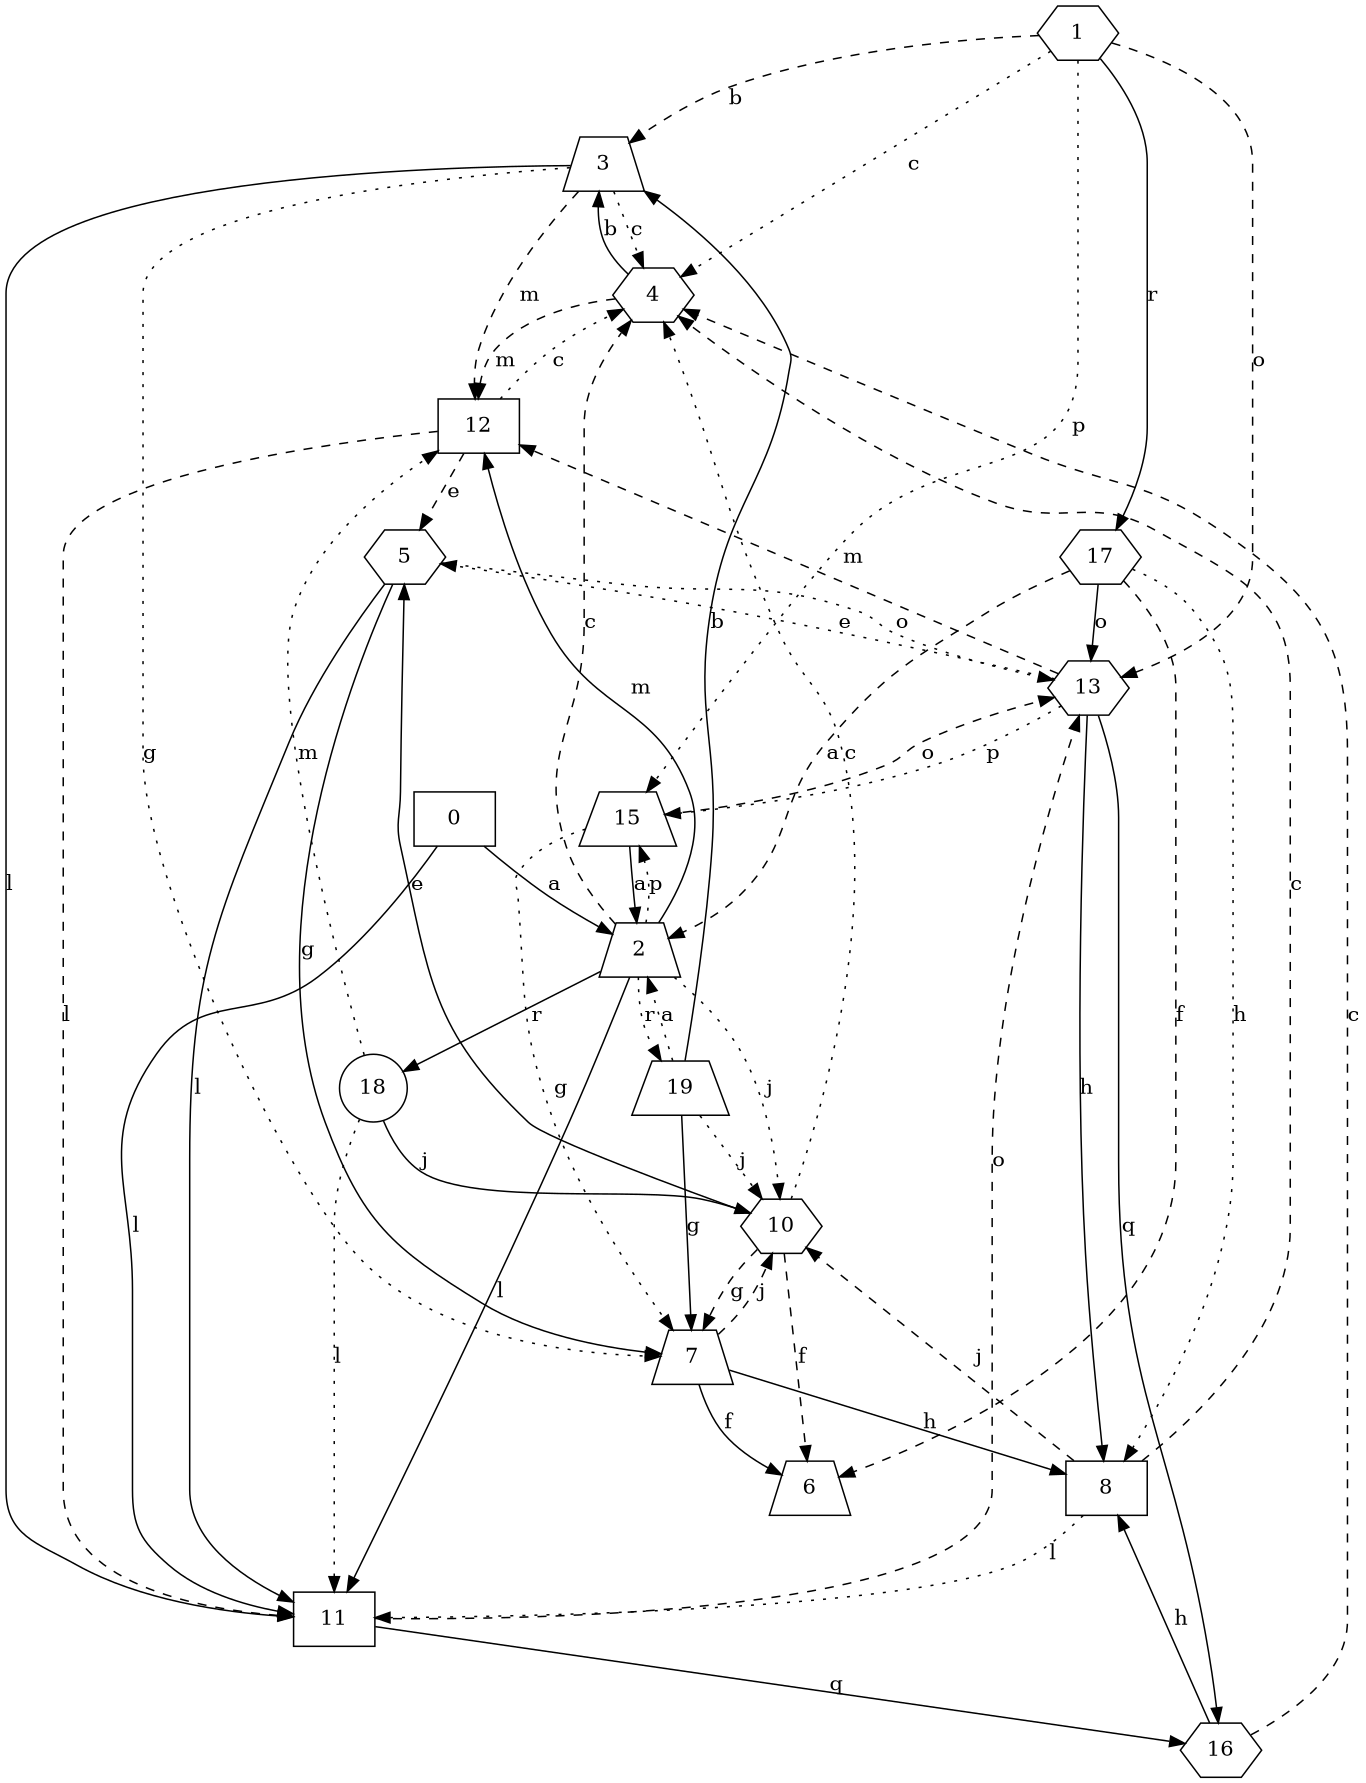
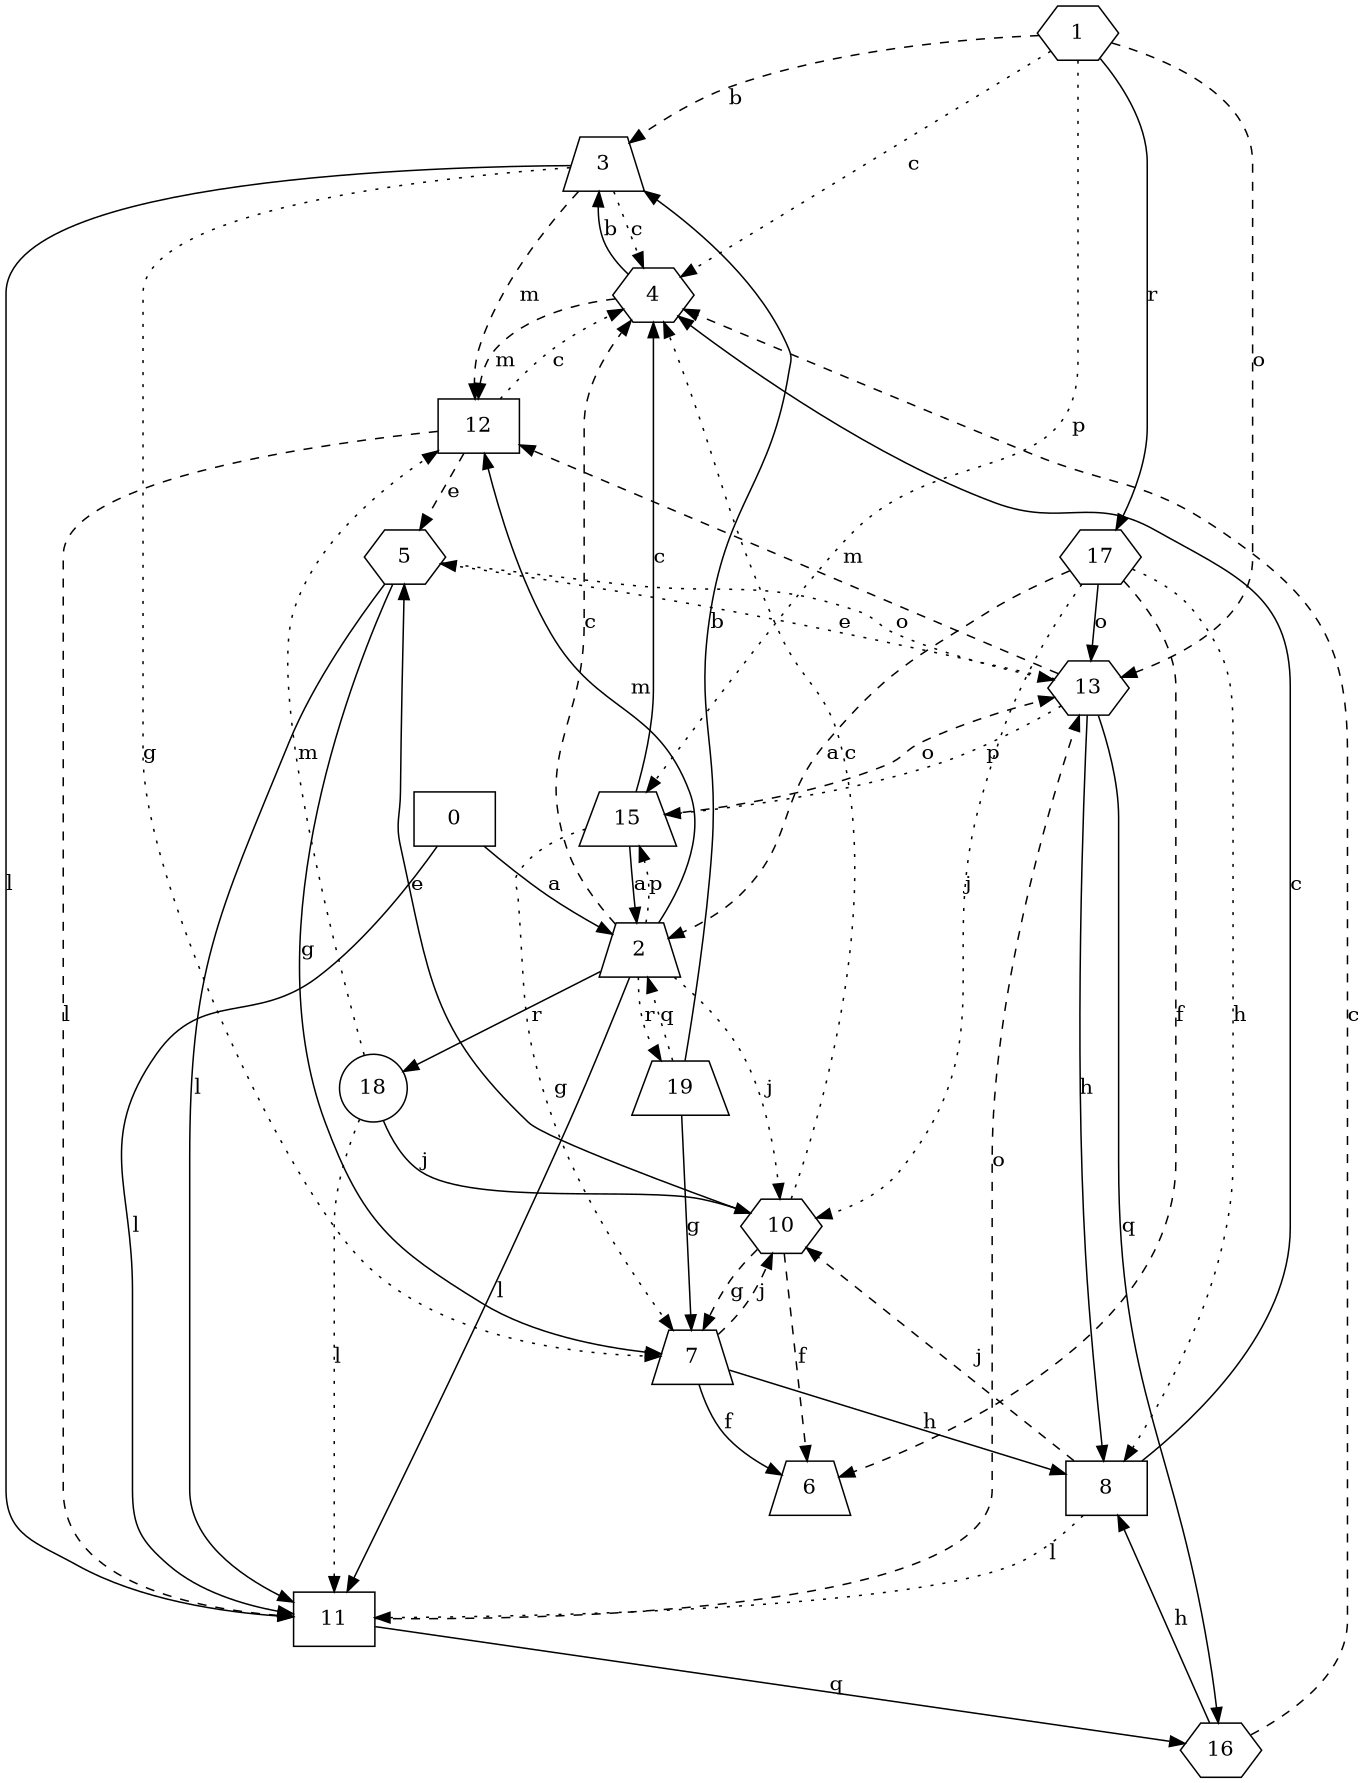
edge "15" -> "4": added, label "c"
edge "8" -> "4": style dashed -> solid
edge "19" -> "2": label "a" -> "q"
edge "19" -> "10": now "17" -> "10"
